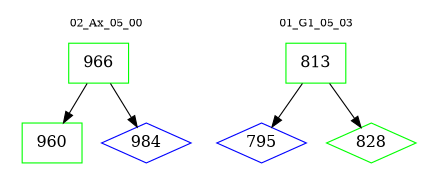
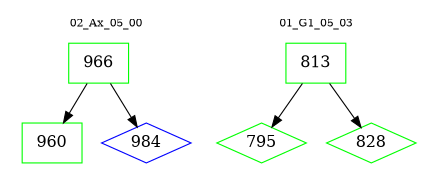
node "795": color blue -> green
